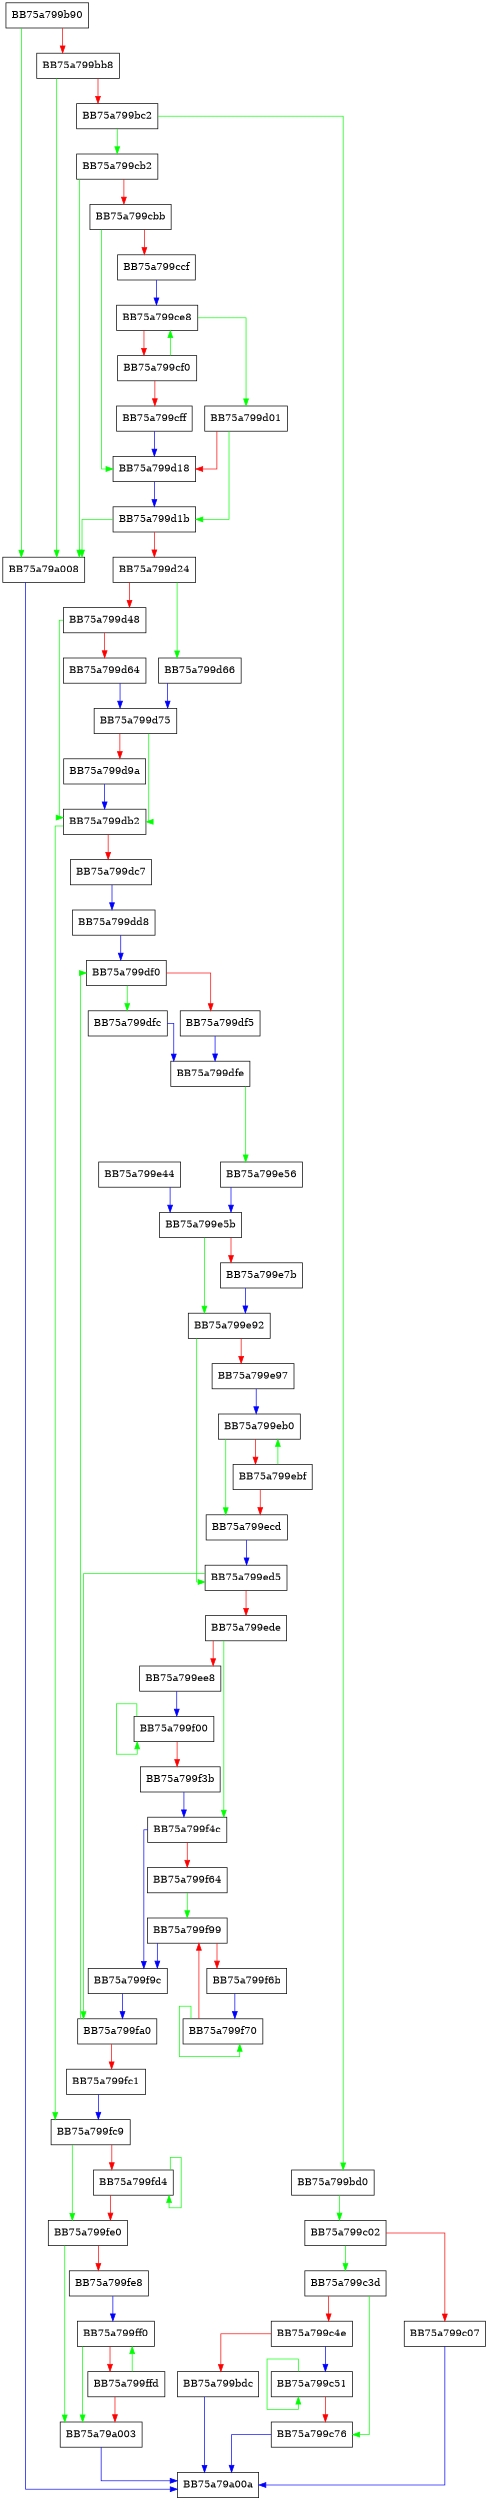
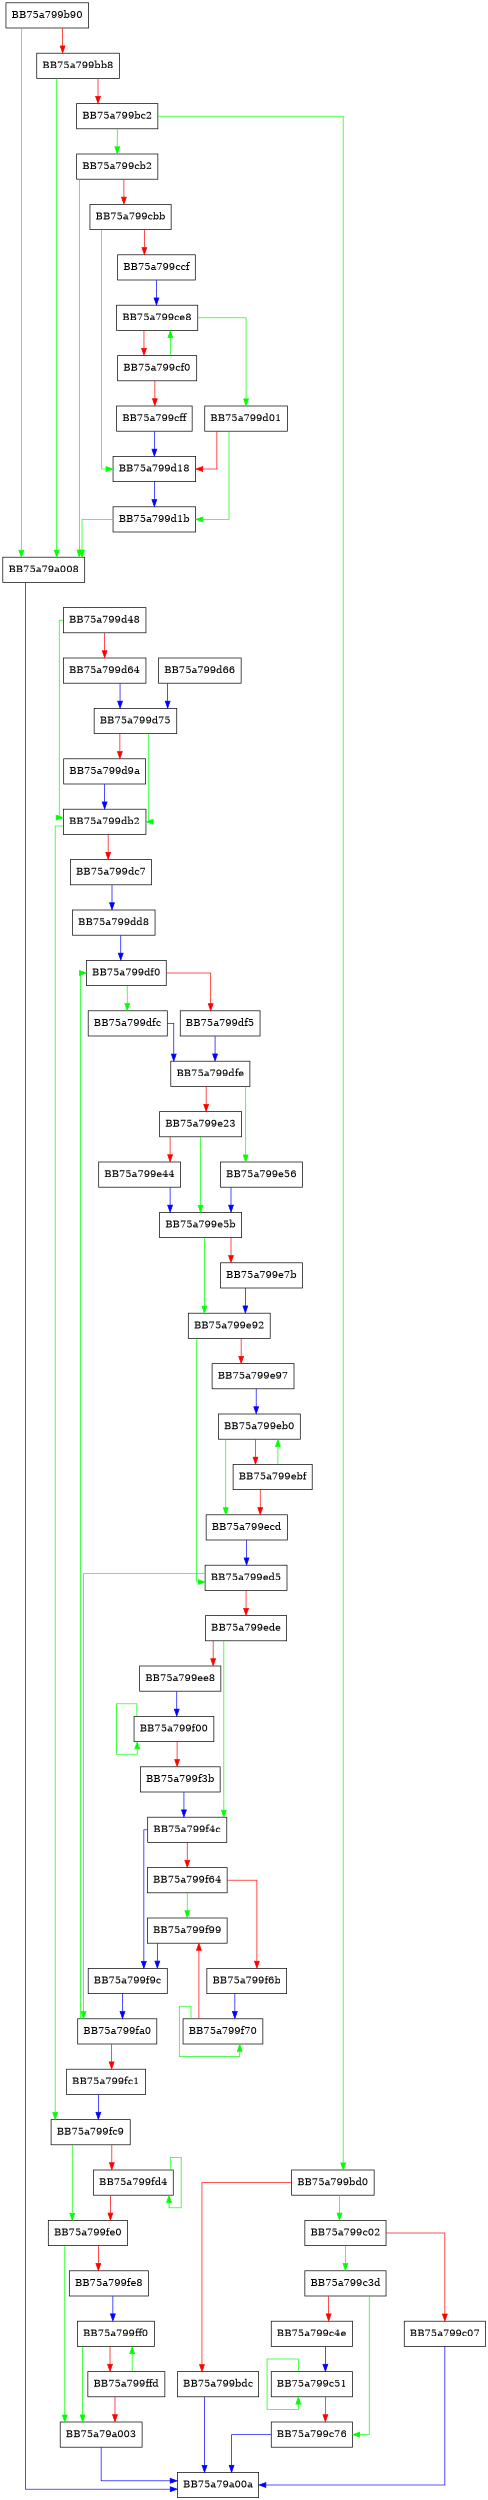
node "BB75a799d24": removed
node "BB75a799e23": added
edge "BB75a799f99" -> "BB75a799f6b": now "BB75a799f64" -> "BB75a799f6b"
edge "BB75a799c4e" -> "BB75a799bdc": now "BB75a799bd0" -> "BB75a799bdc"
